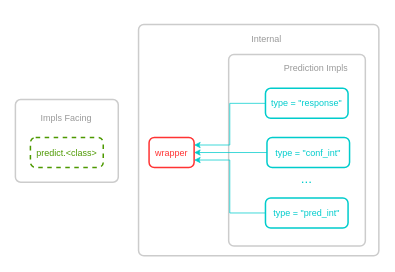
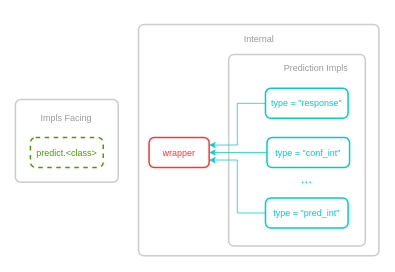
node "Internal": moved (266, 39) -> (258, 39)
node "wrapper": size 45x30 -> 60x30
